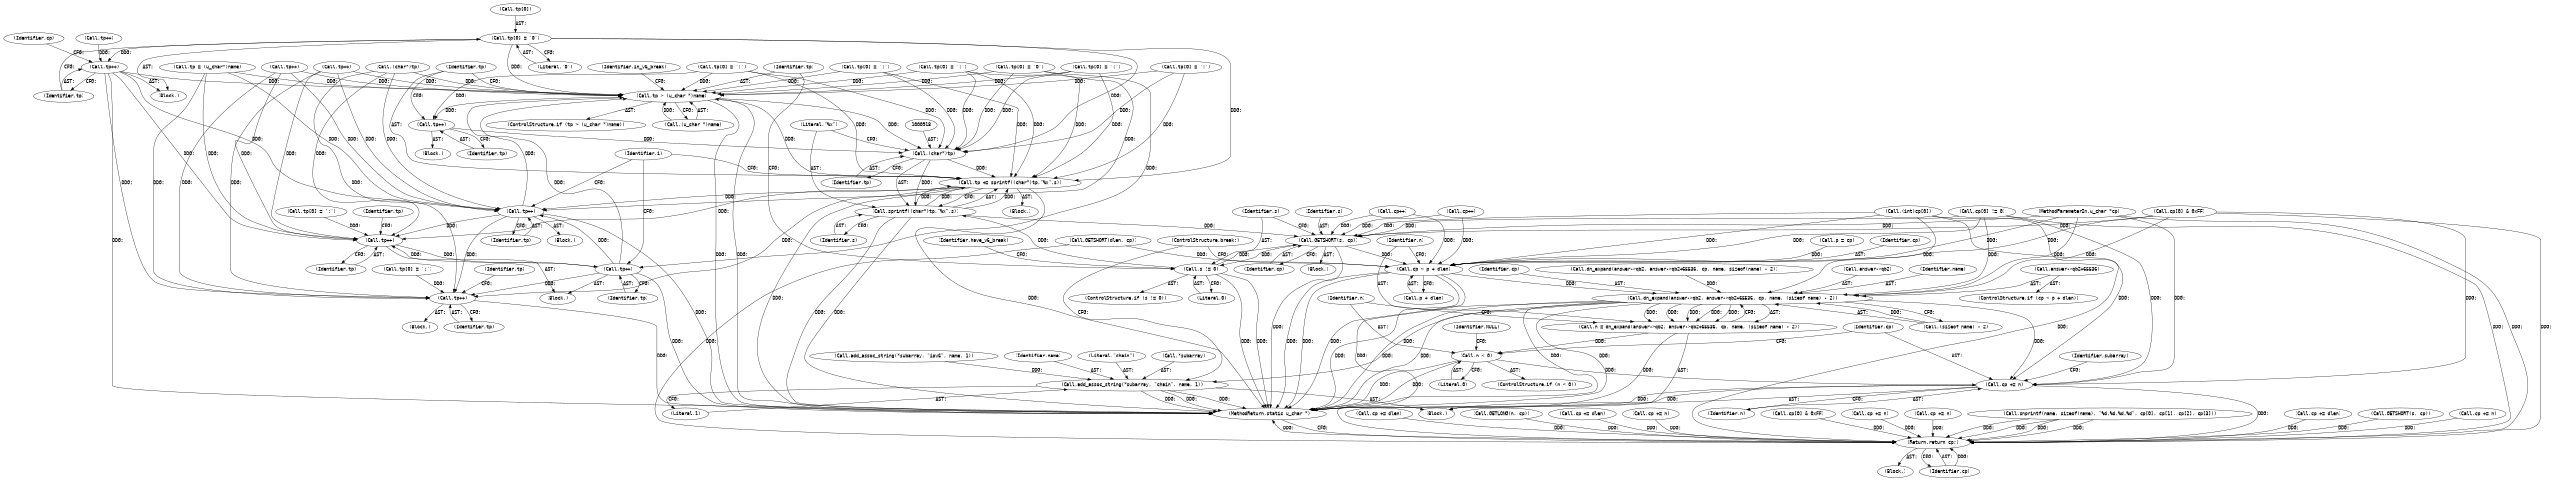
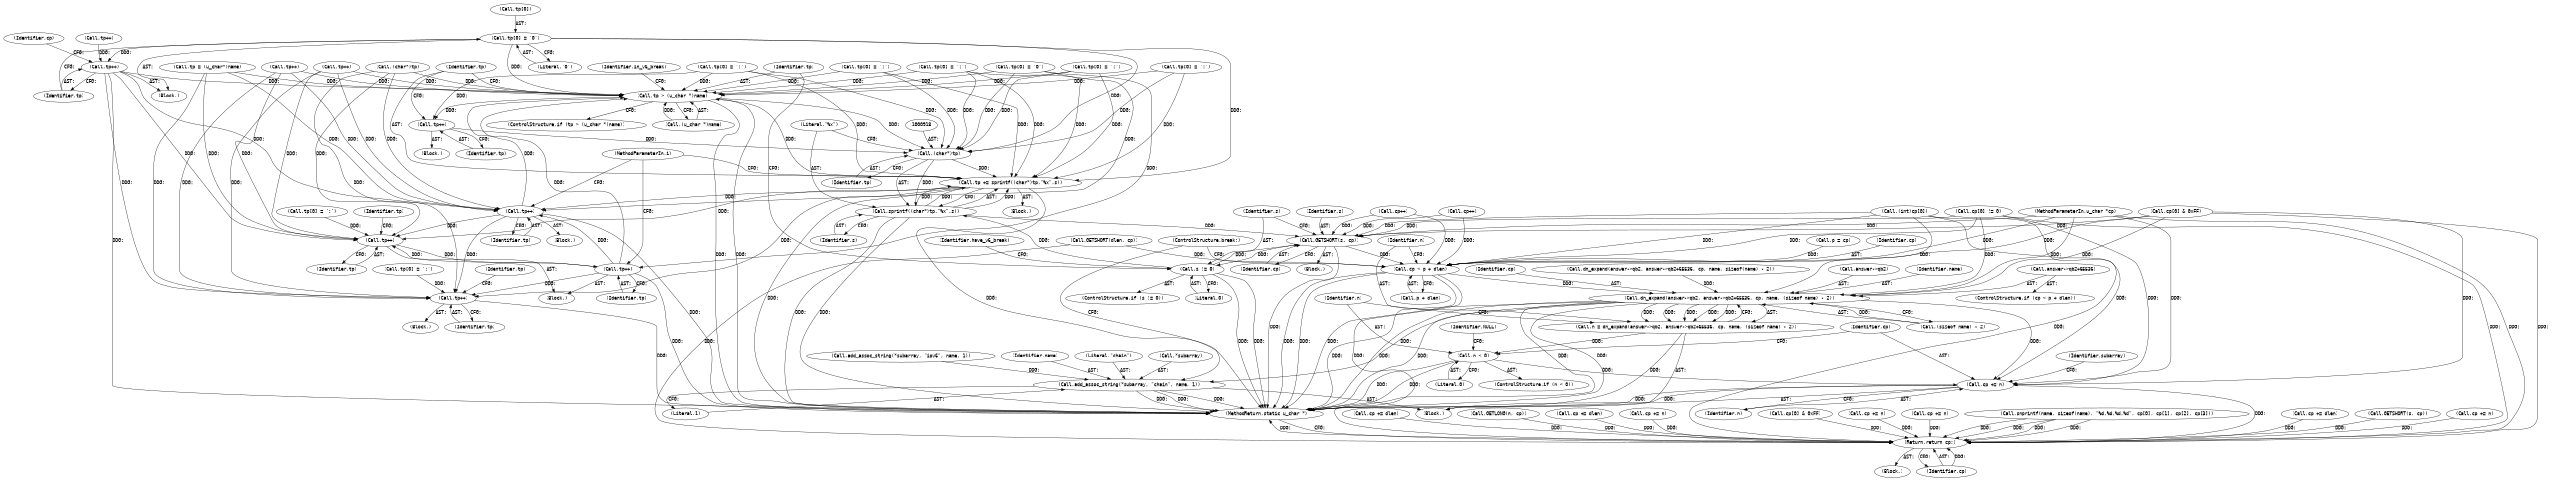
edge "(Call,tp > (u_char *)name)" -> "(ControlStructure,if (tp > (u_char *)name))": label "AST: " -> "CFG: "
node "(Identifier,i)": label "(Identifier,i)" -> "(MethodParameterIn,i)"
